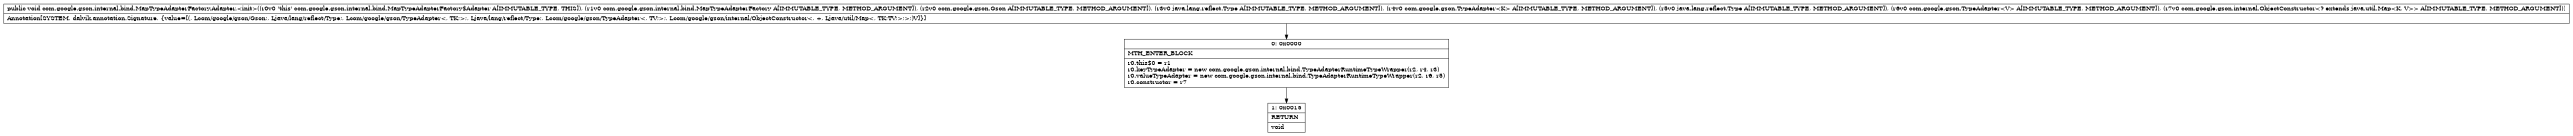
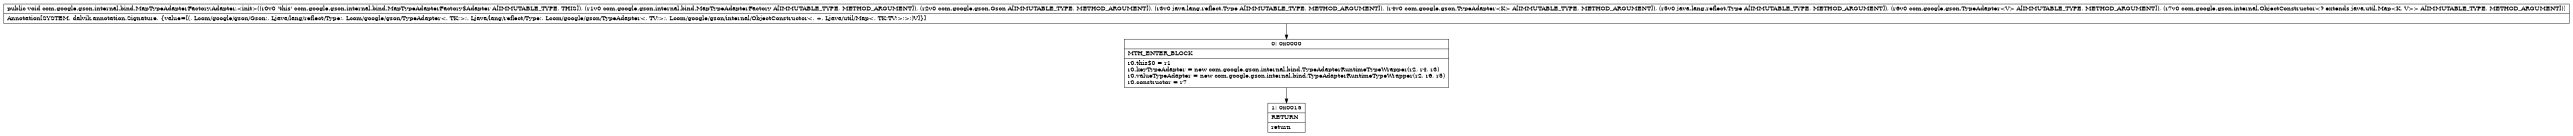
node "1: 0x0015": text "void" -> "return"
